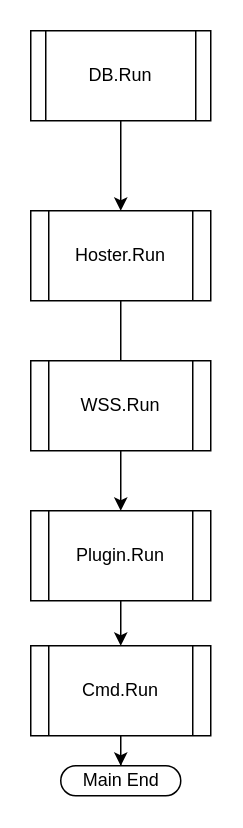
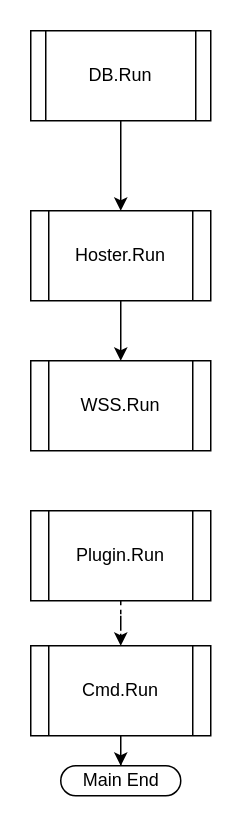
edge "Hoster.Run" -- "WSS.Run": arrowhead none -> classic
edge "WSS.Run" -> "Plugin.Run": removed
edge "Plugin.Run" -> "Cmd.Run": style solid -> dashed
